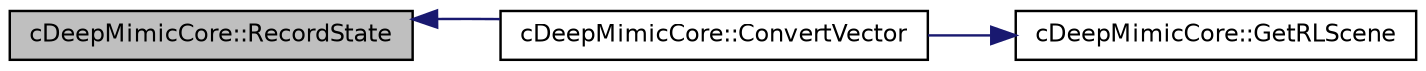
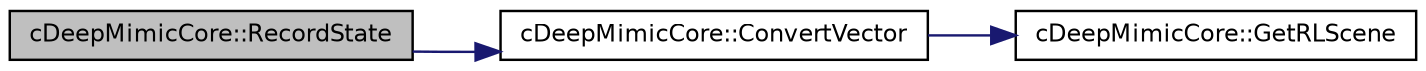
edge "cDeepMimicCore::ConvertVector" -> "cDeepMimicCore::RecordState": reversed
